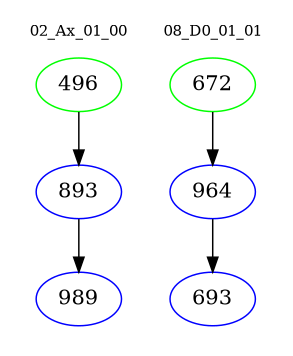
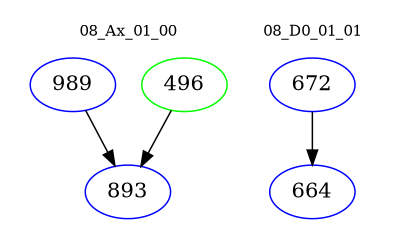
cluster "02_Ax_01_00": label "02_Ax_01_00" -> "08_Ax_01_00"
node "672": color green -> blue
node "964": label "964" -> "664"
edge "893" -> "989": reversed
node "693": removed
